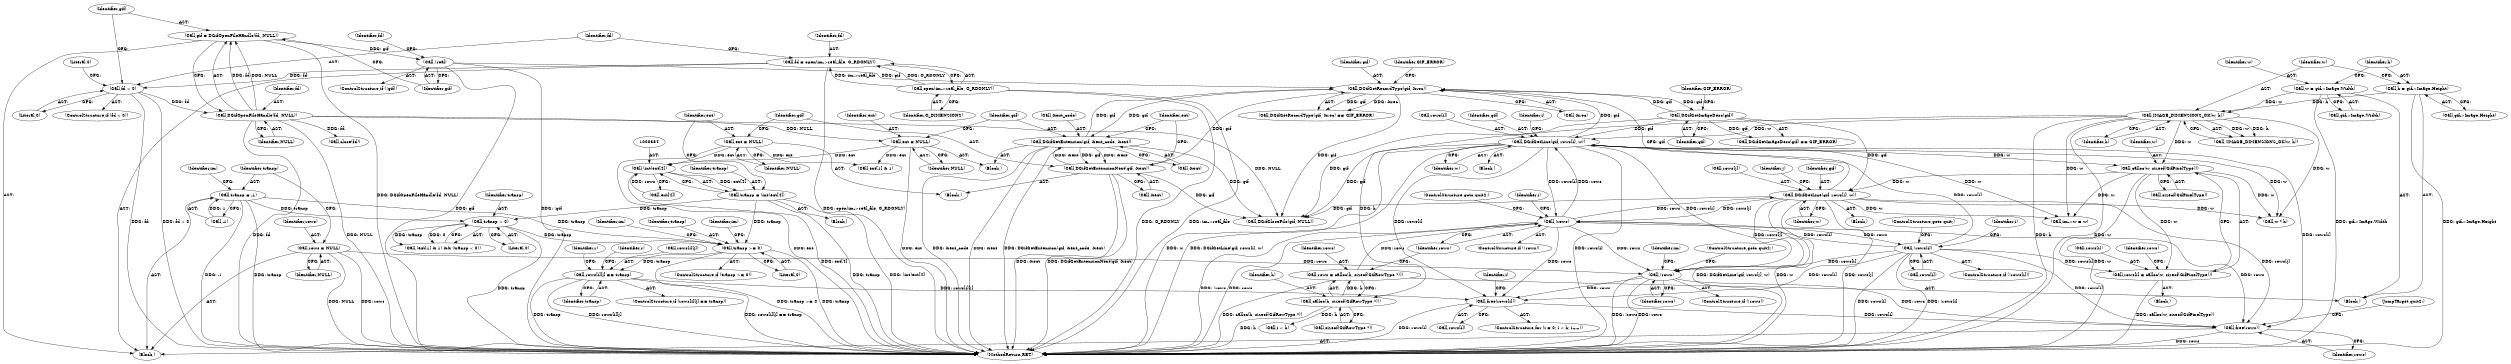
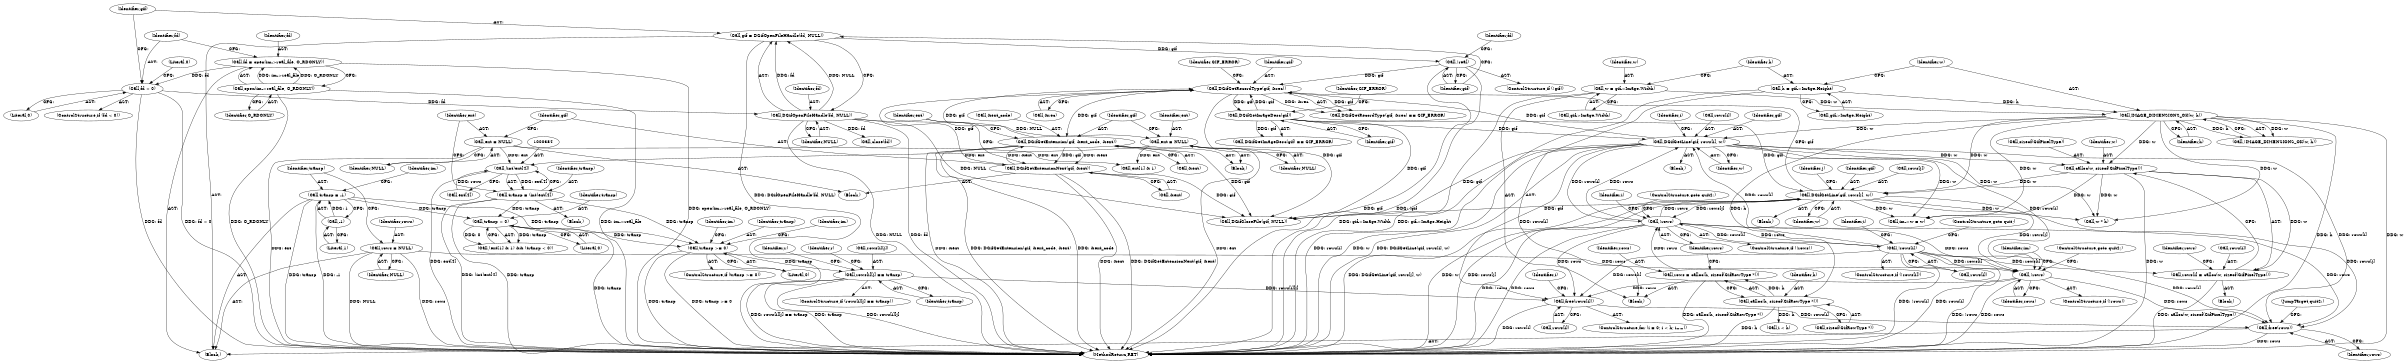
node "(Identifier,O_DIMENSIONS)": label "(Identifier,O_DIMENSIONS)" -> "(Identifier,O_RDONLY)"
edge "(Call,IMAGE_DIMENSIONS_OK(w, h))" -> "(Call,DGifGetLine(gif, rows[j], w))": added, label "DDG: w"
edge "(Call,calloc(w, sizeof(GifPixelType)))" -> "(Call,sizeof(GifPixelType))": removed, label "CFG:"
node "(Literal,1)": added
